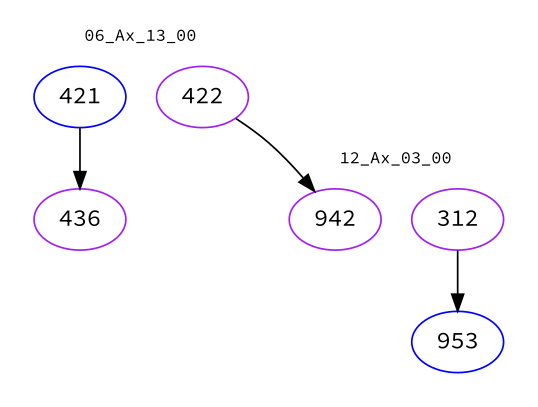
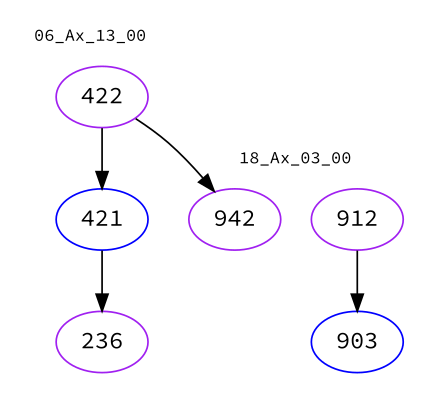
edge "422" -> "421": added
cluster "12_Ax_03_00": label "12_Ax_03_00" -> "18_Ax_03_00"
node "436": label "436" -> "236"
node "312": label "312" -> "912"
node "953": label "953" -> "903"
